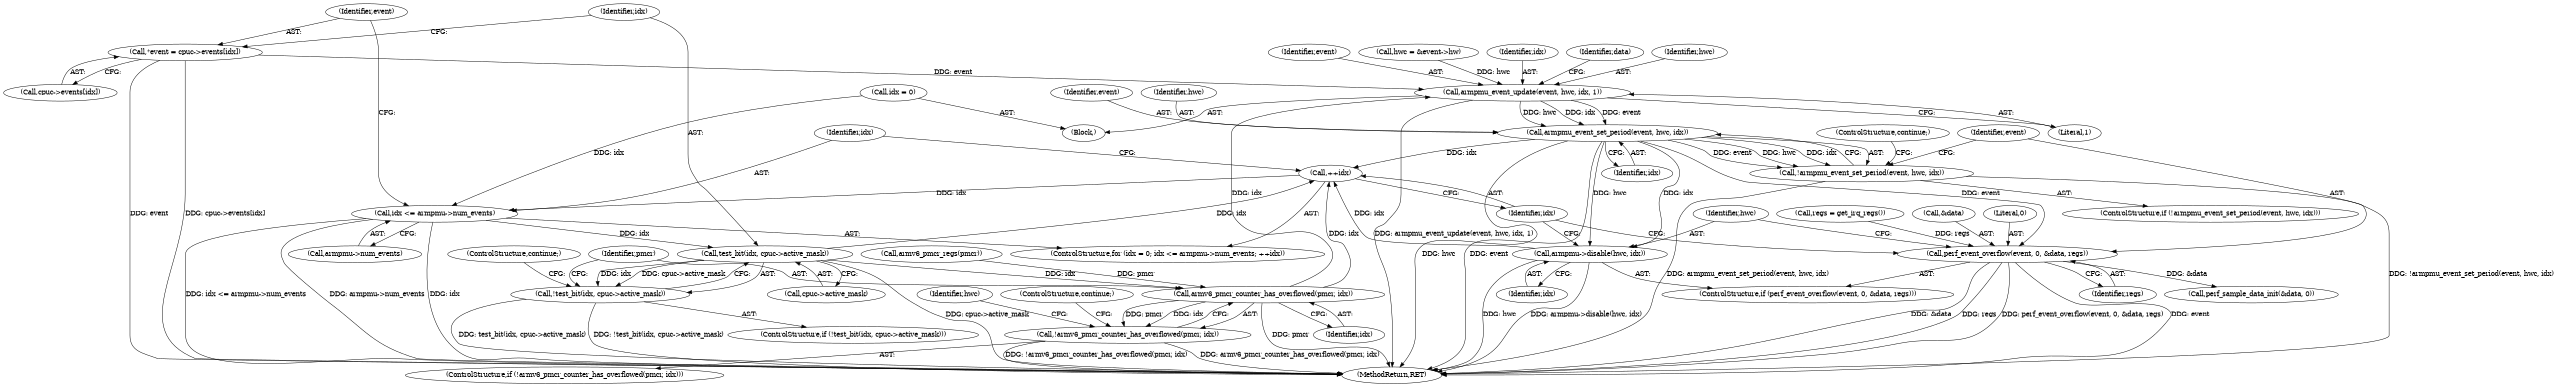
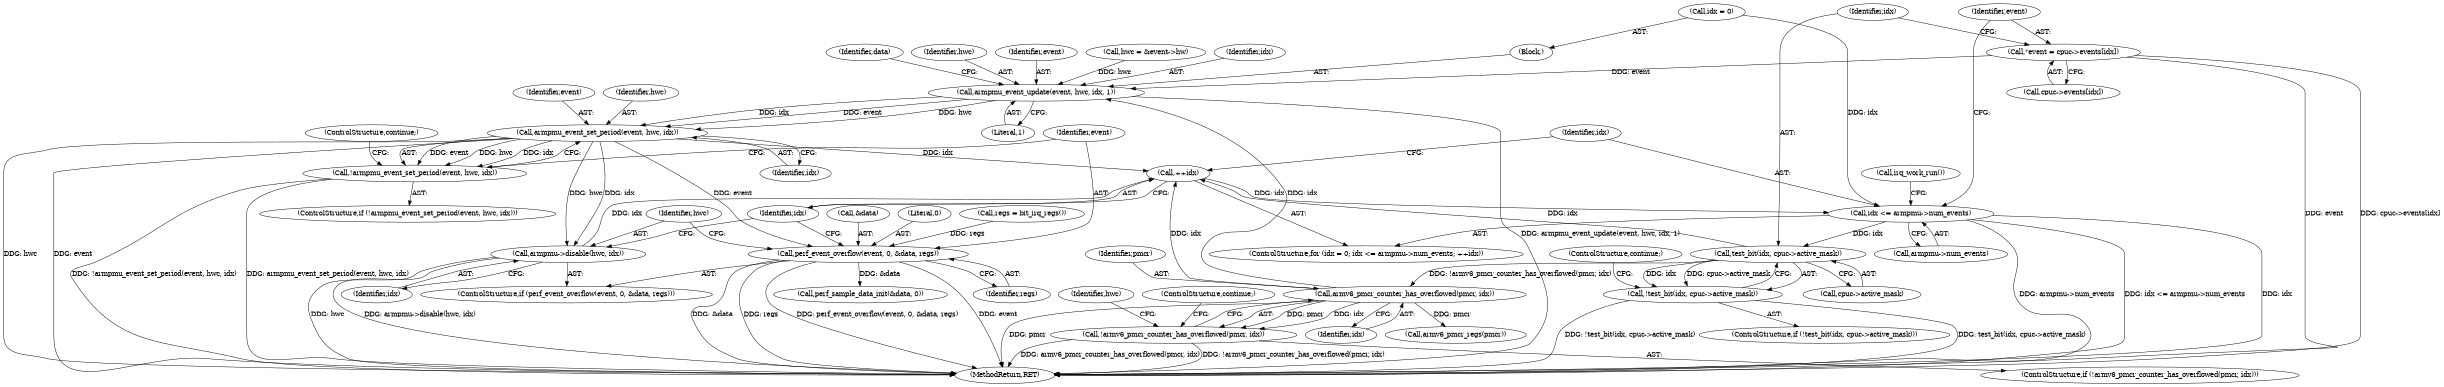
edge "(Call,armpmu_event_update(event, hwc, idx, 1))" -> "(Block,)": reversed
node "(Call,irq_work_run())": added
node "(Call,regs = get_irq_regs())": label "(Call,regs = get_irq_regs())" -> "(Call,regs = bit_irq_regs())"
edge "(Identifier,pmcr)" -> "(Call,!test_bit(idx, cpuc->active_mask))": removed, label "CFG:"
edge "(Call,test_bit(idx, cpuc->active_mask))" -> "(Call,armv6_pmcr_counter_has_overflowed(pmcr, idx))": label "DDG: idx" -> "DDG: !armv6_pmcr_counter_has_overflowed(pmcr, idx)"
edge "(Call,armv6_pmcr_regs(pmcr))" -> "(Call,armv6_pmcr_counter_has_overflowed(pmcr, idx))": reversed
edge "(Call,test_bit(idx, cpuc->active_mask))" -> "(MethodReturn,RET)": removed, label "DDG: cpuc->active_mask"
